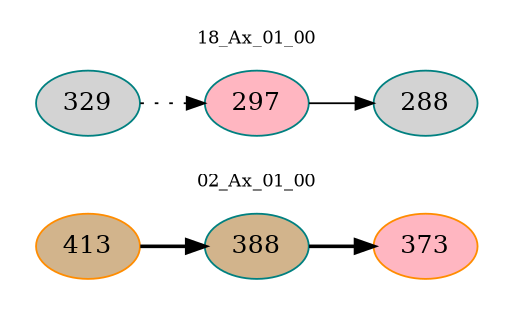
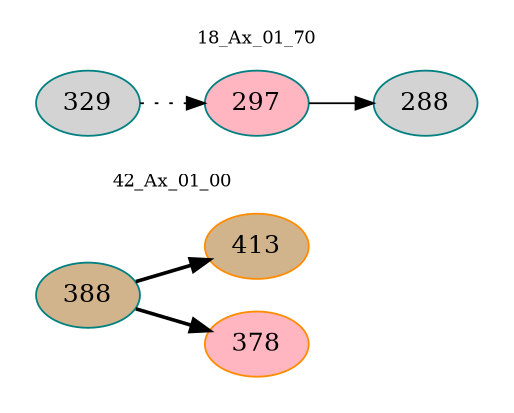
cluster "18_Ax_01_00": label "18_Ax_01_00" -> "18_Ax_01_70"
cluster "02_Ax_01_00": label "02_Ax_01_00" -> "42_Ax_01_00"
edge "413" -> "388": reversed
node "373": label "373" -> "378"
